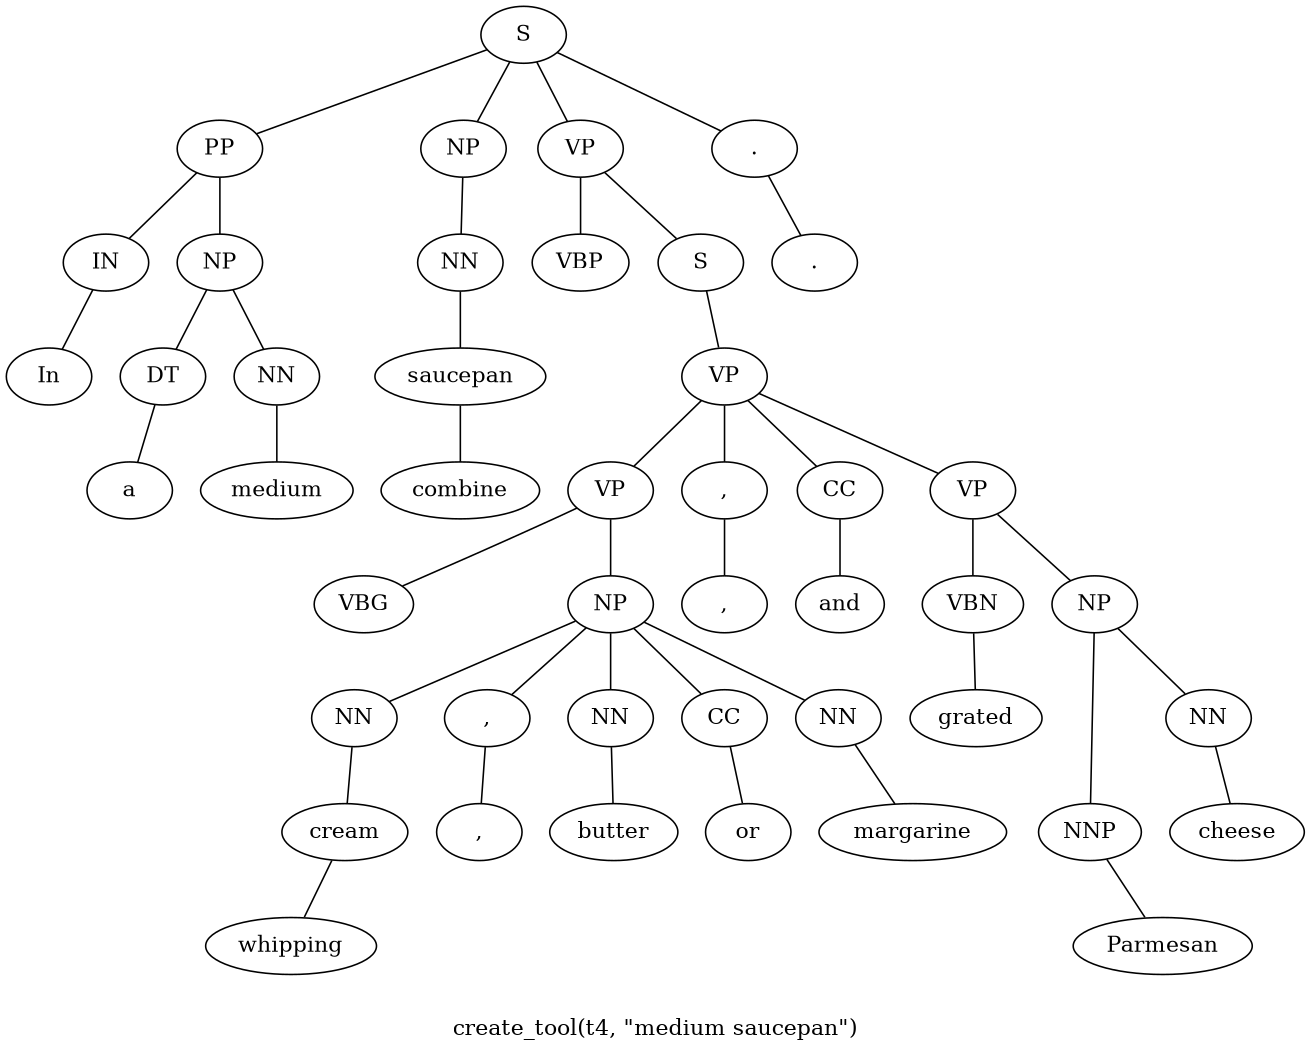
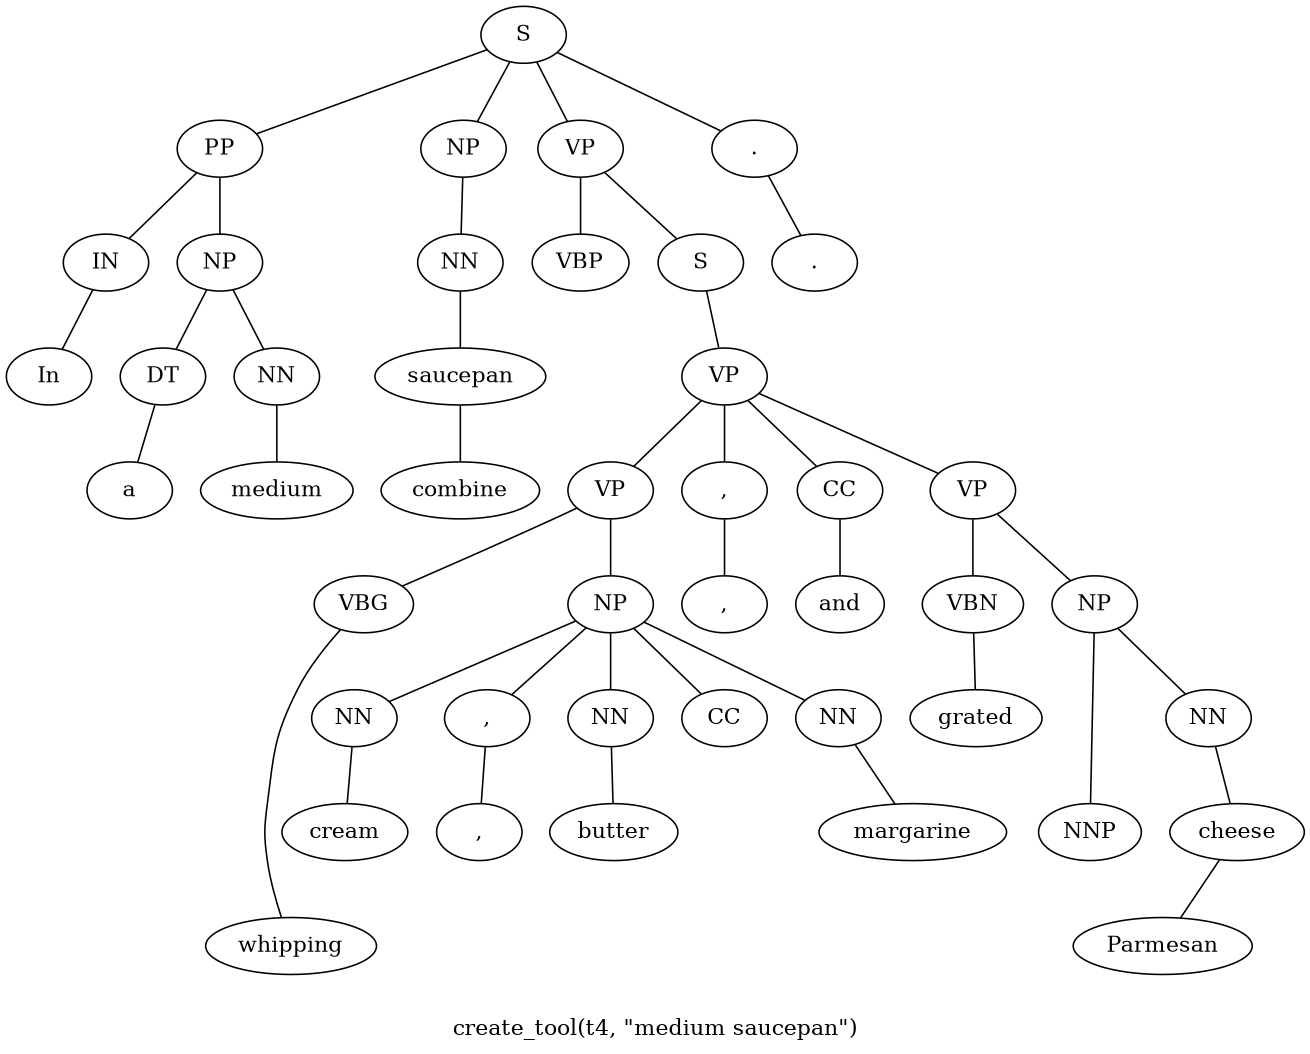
node "or": removed
edge "NNP" -- "Parmesan": now "cheese" -- "Parmesan"
edge "cream" -- "whipping": now "VBG" -- "whipping"
